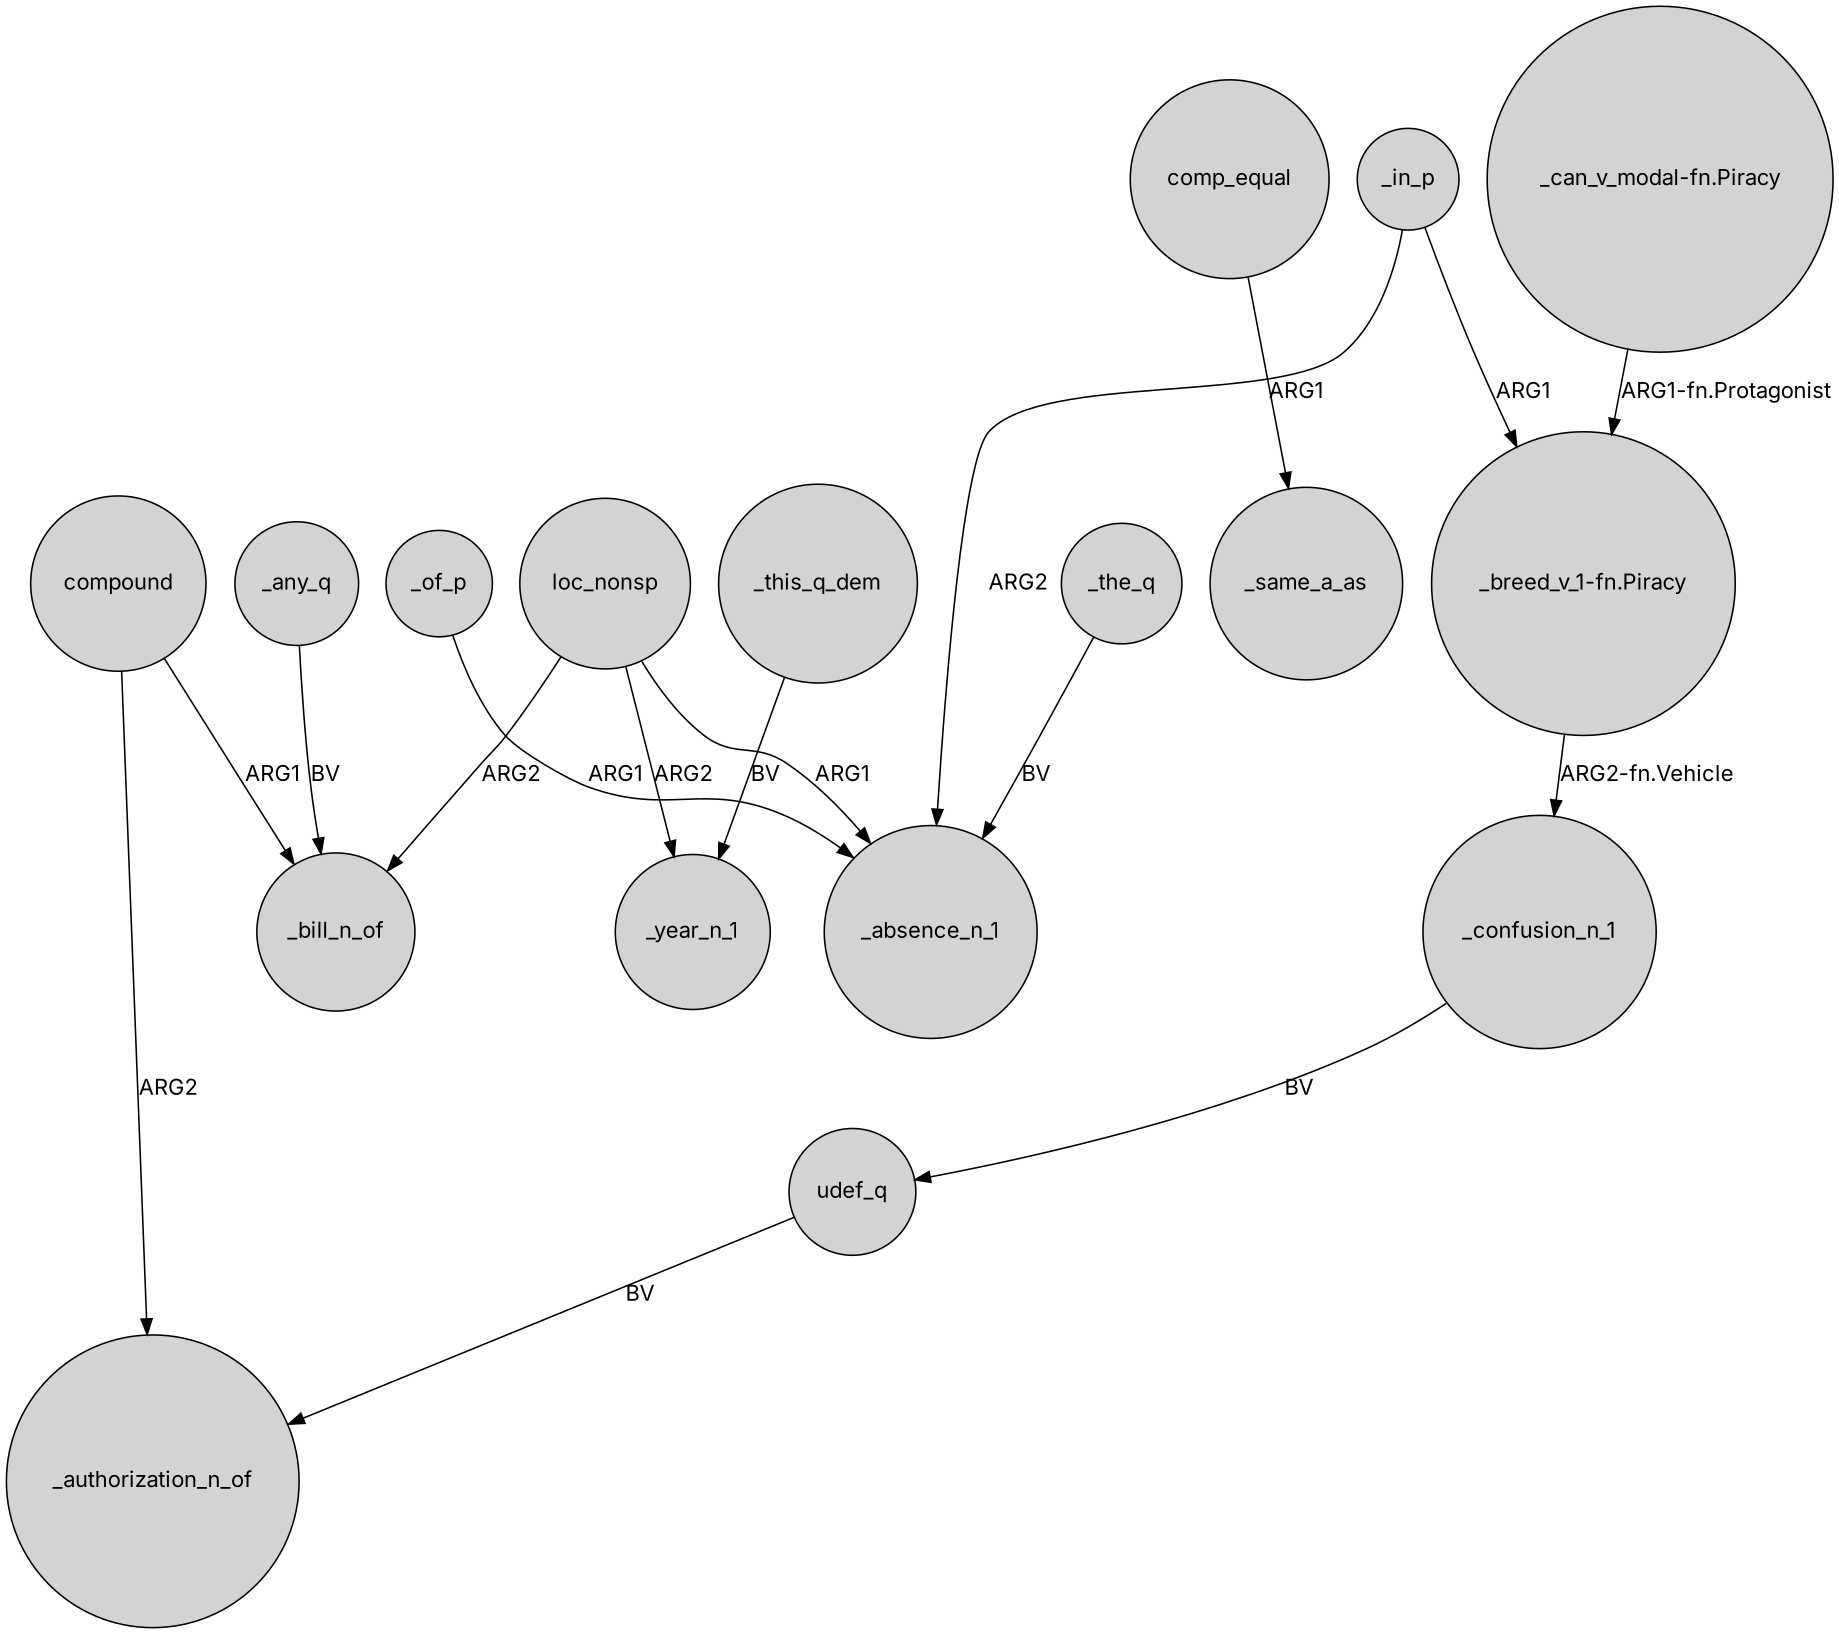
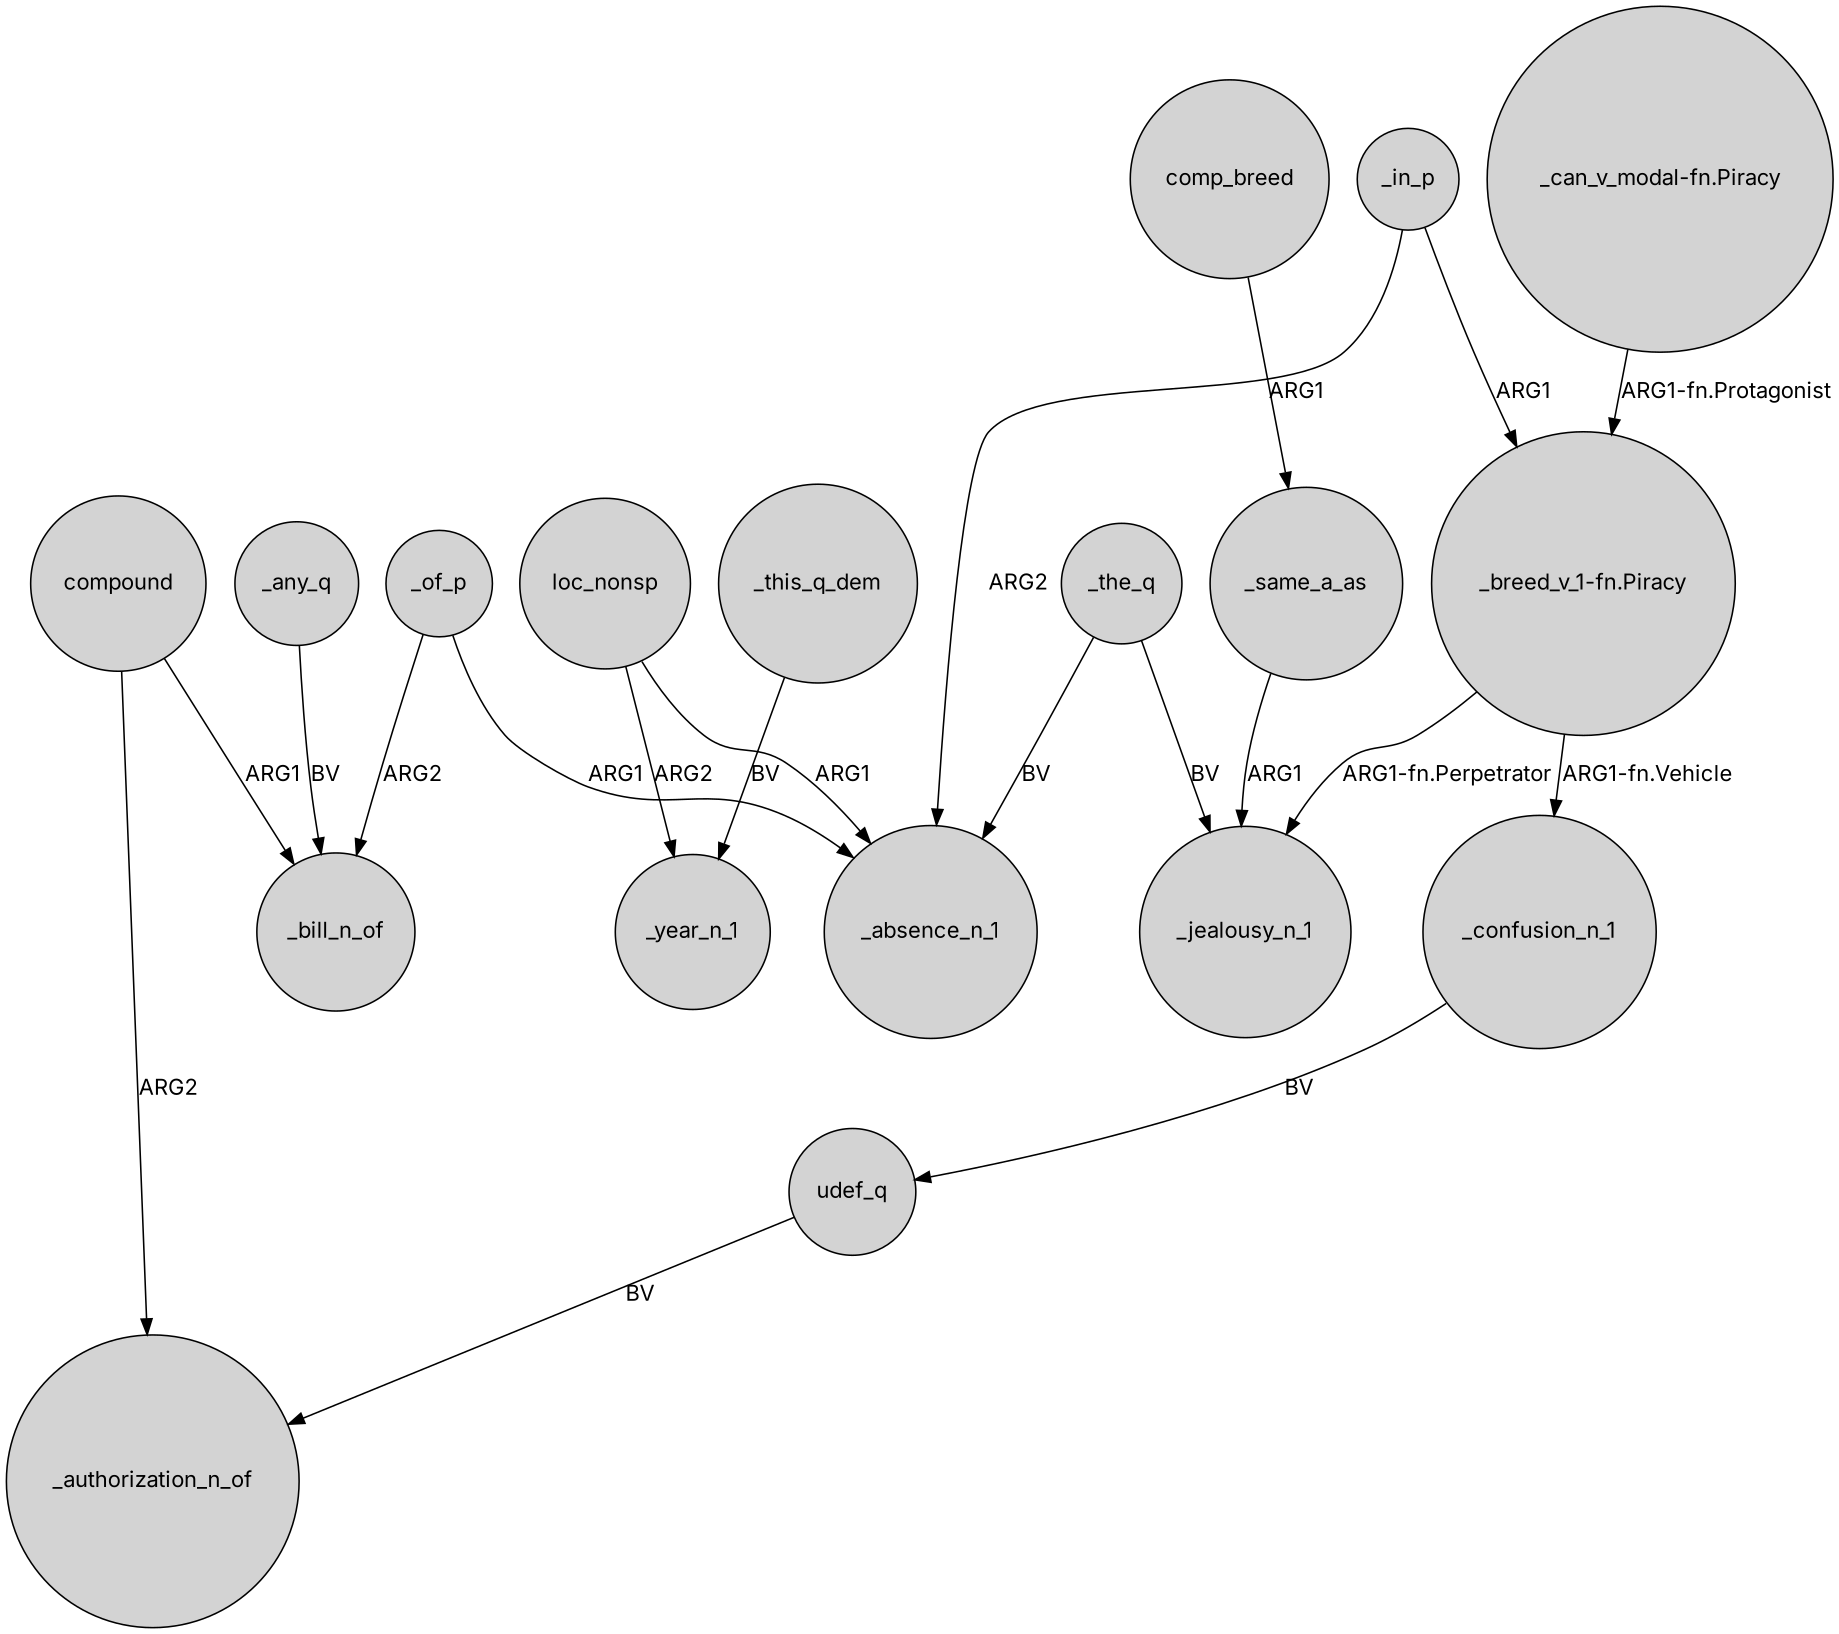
node "comp_equal": label "comp_equal" -> "comp_breed"
edge "loc_nonsp" -> "_bill_n_of": now "_of_p" -> "_bill_n_of"
edge "_breed_v_1-fn.Piracy" -> "_confusion_n_1": label "ARG2-fn.Vehicle" -> "ARG1-fn.Vehicle"
node "_jealousy_n_1": added
